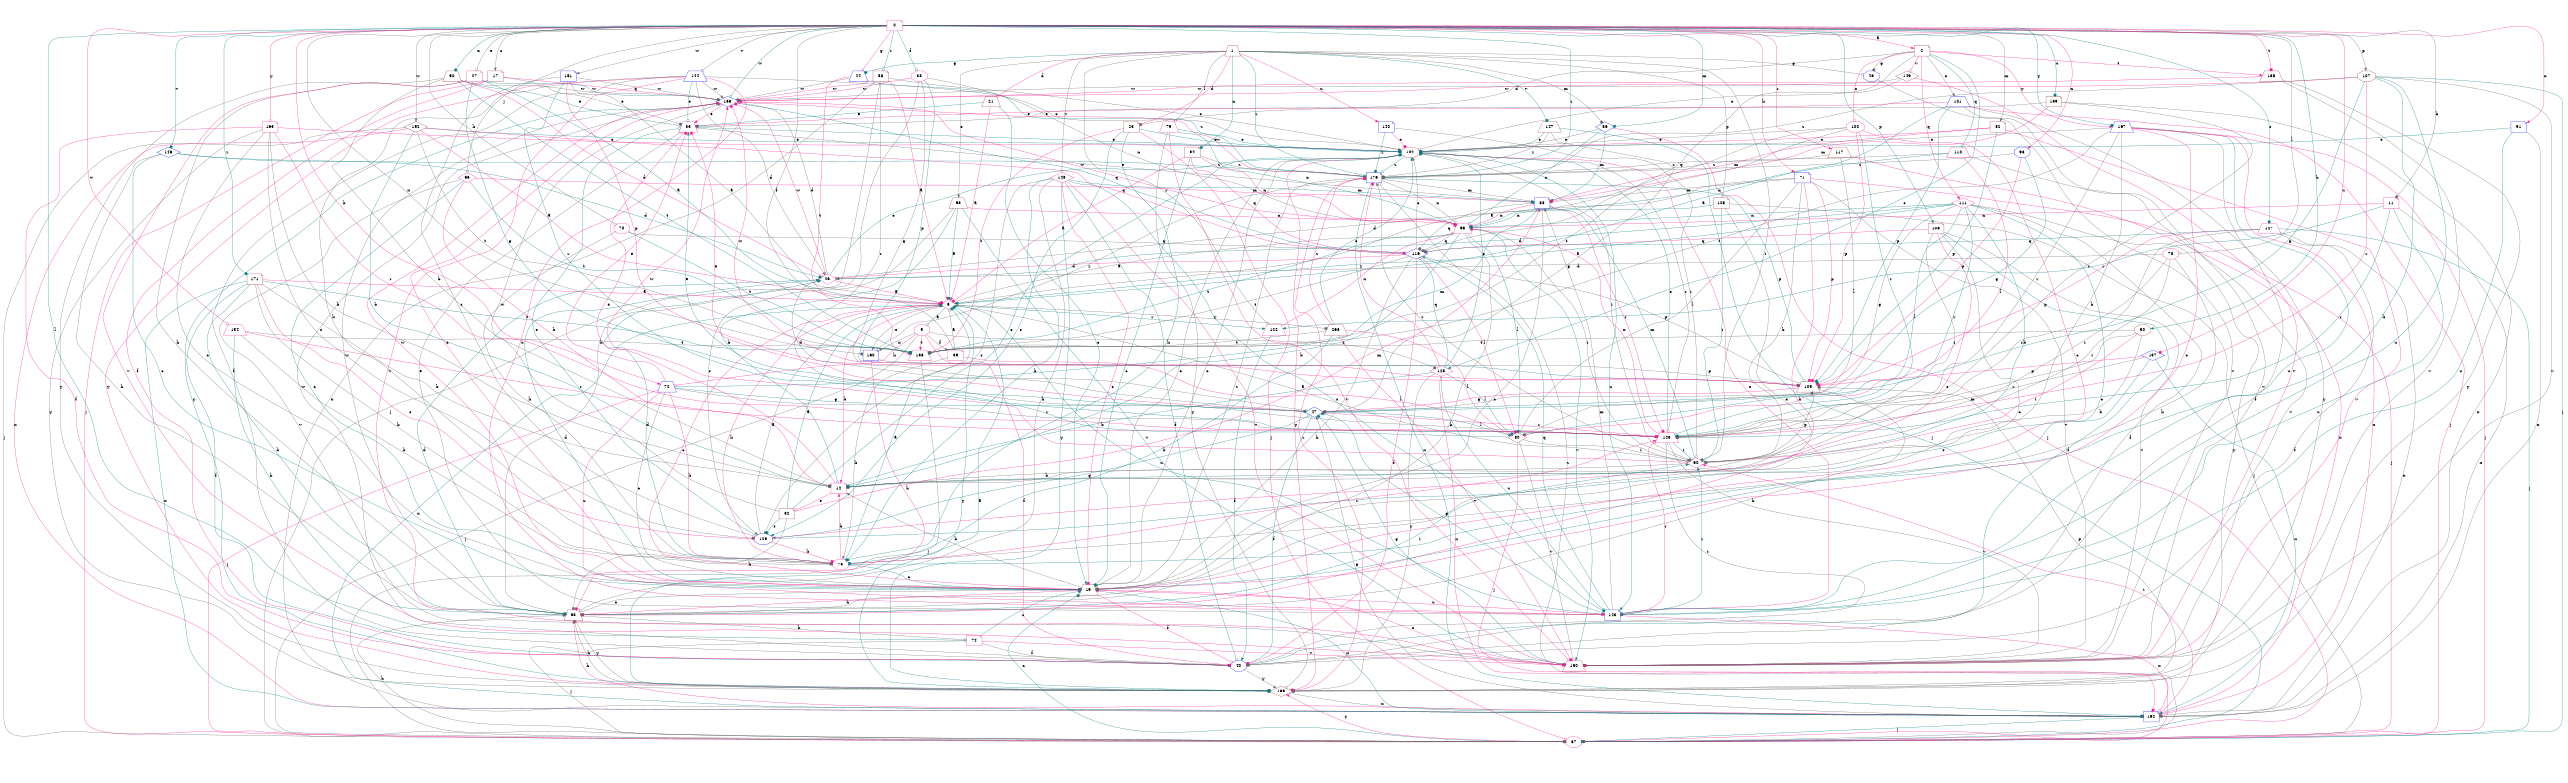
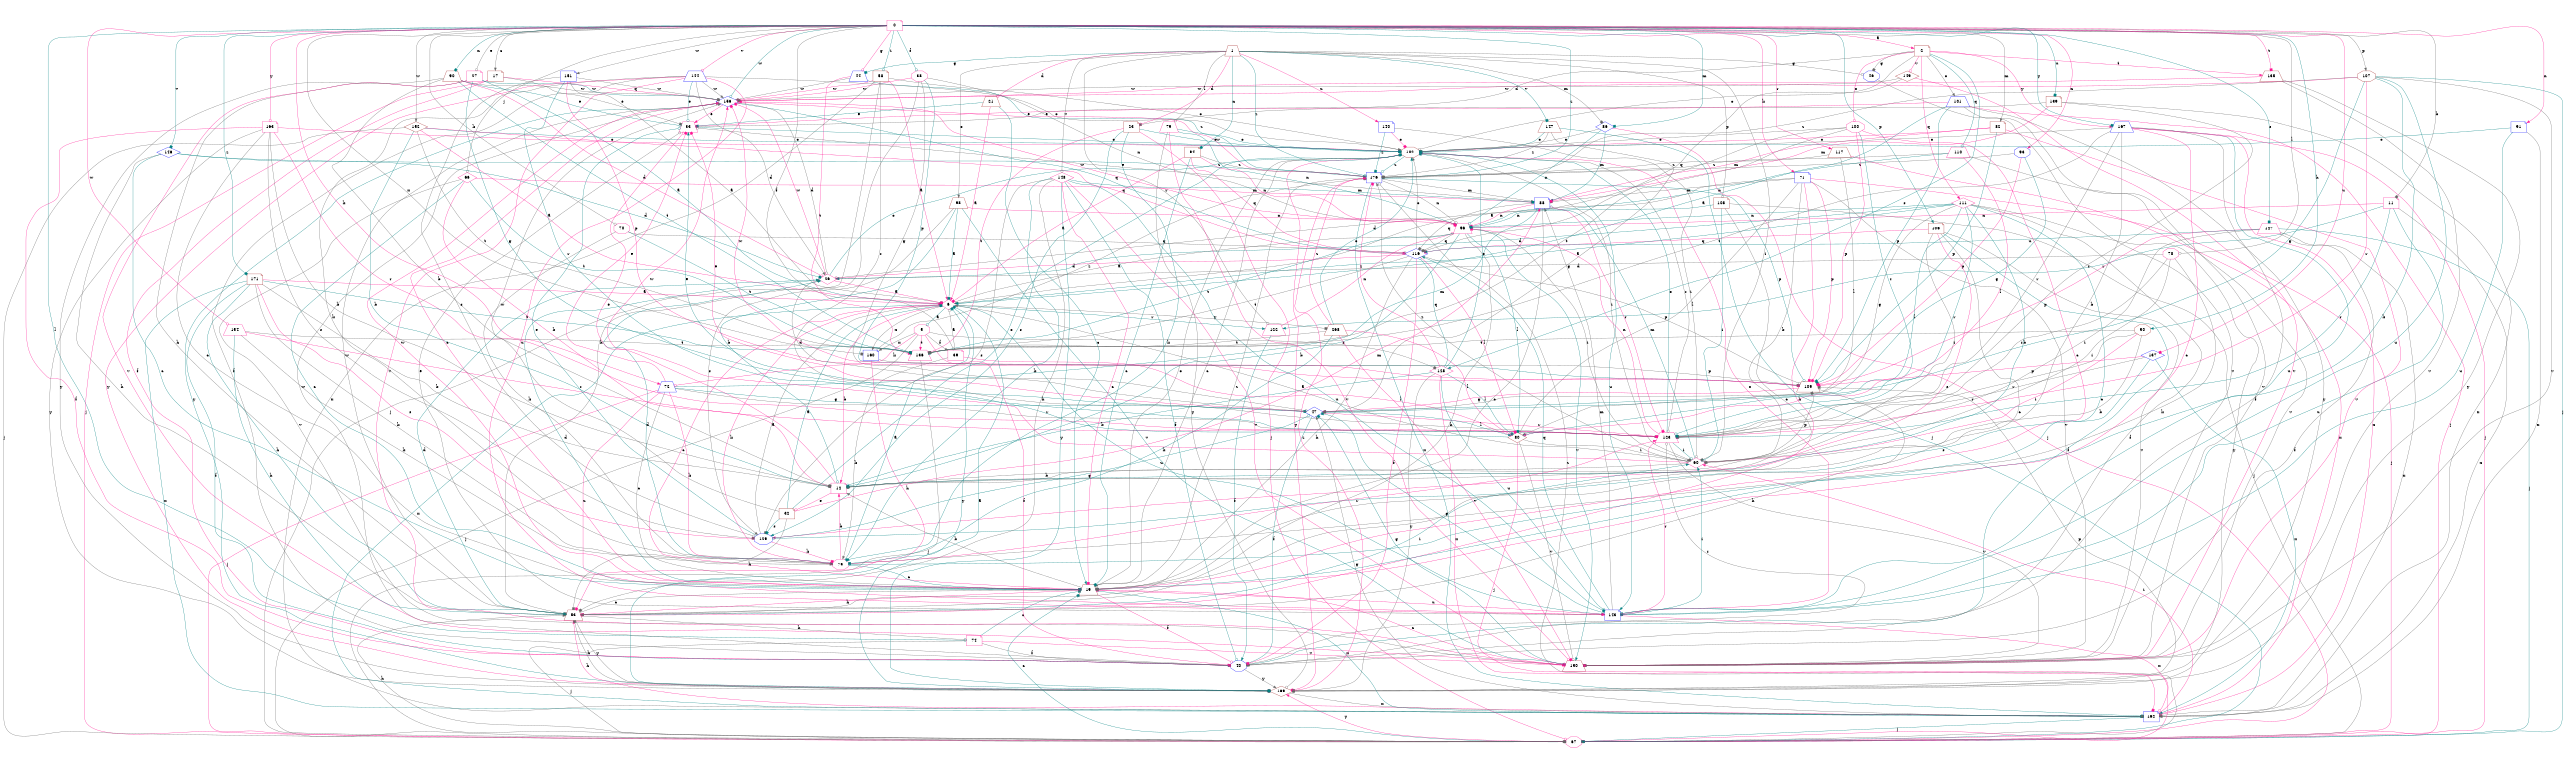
edge "0" -> "144": color gray40 -> deeppink
edge "127" -> "116": label "q" -> "u"
edge "137" -> "123": label "m" -> "r"
edge "148" -> "53": arrowhead odot -> box
edge "152" -> "162": removed, label "x"
